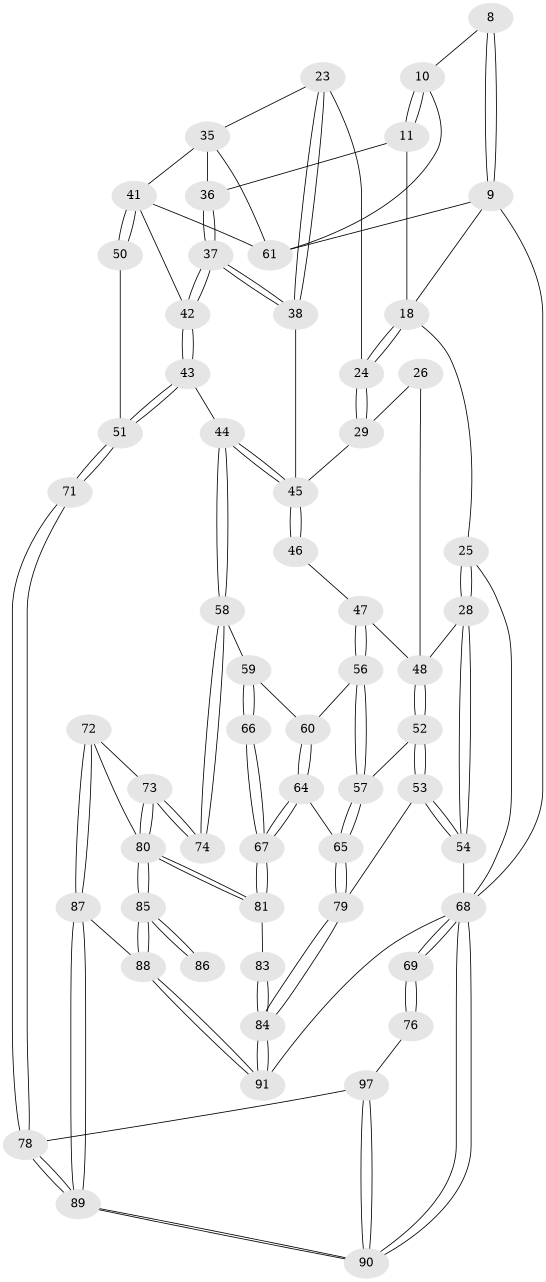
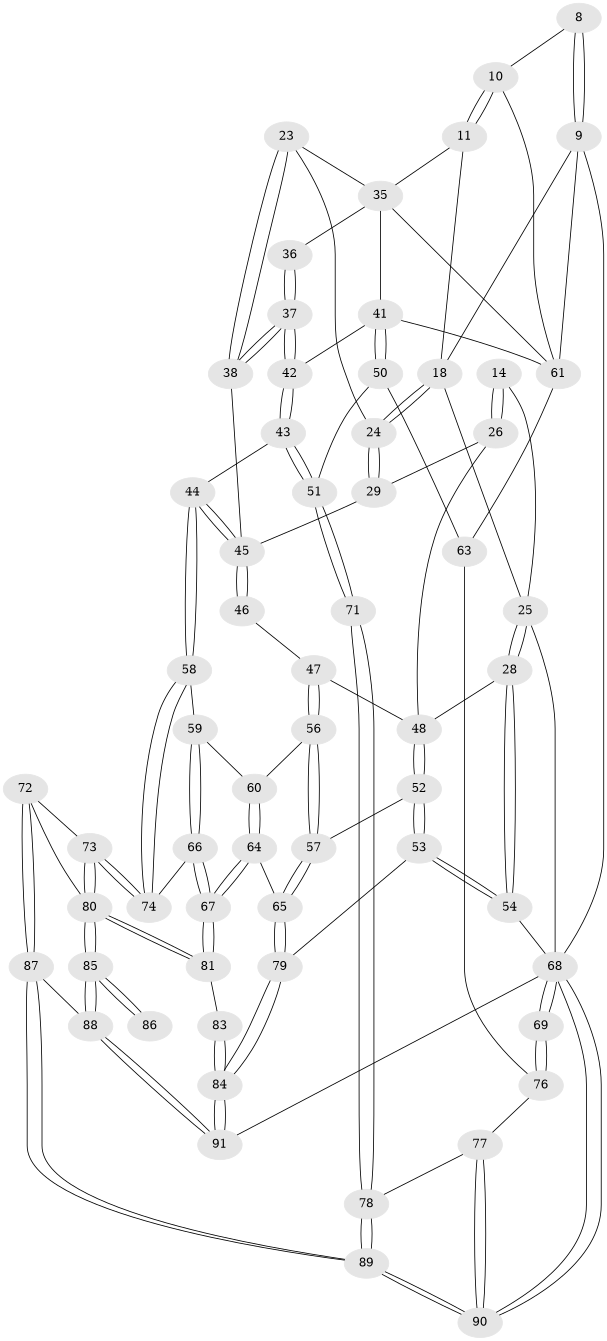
edge "11" -- "36": now "11" -- "35"
node "14": added
node "63": added
edge "66" -- "74": added
node "97": label "97" -> "77"
